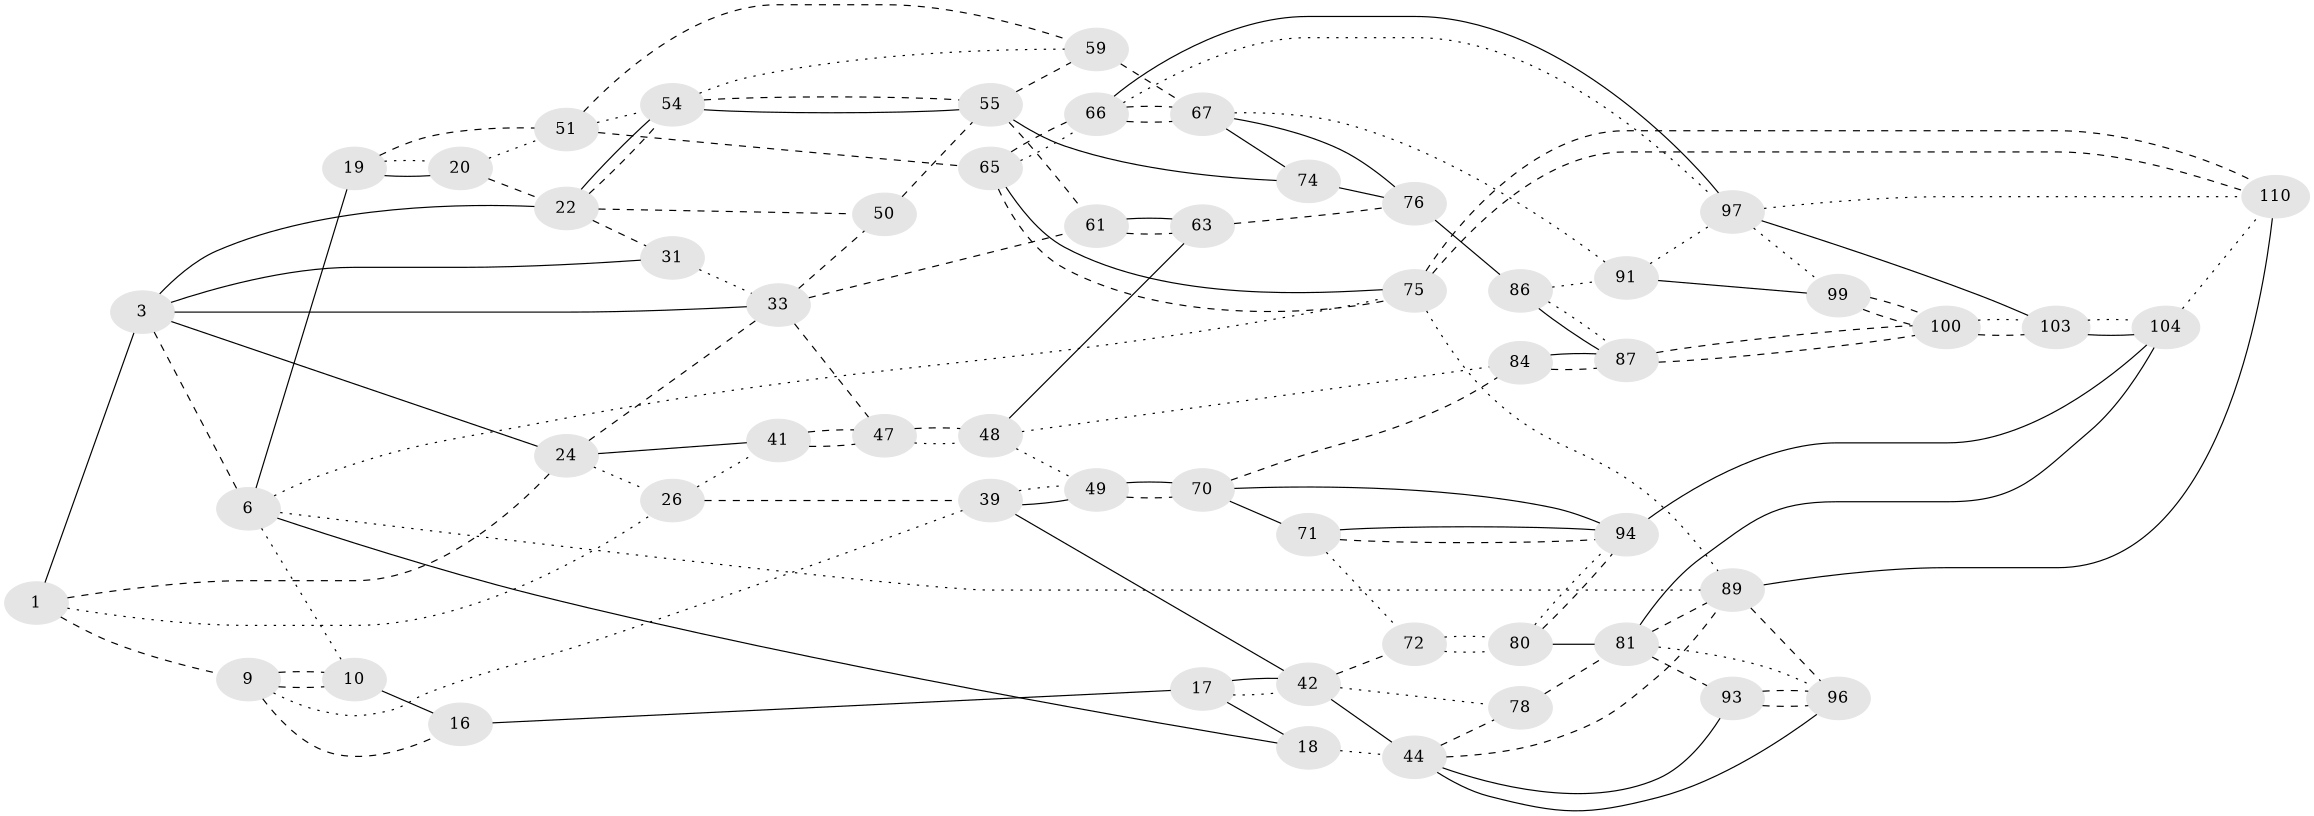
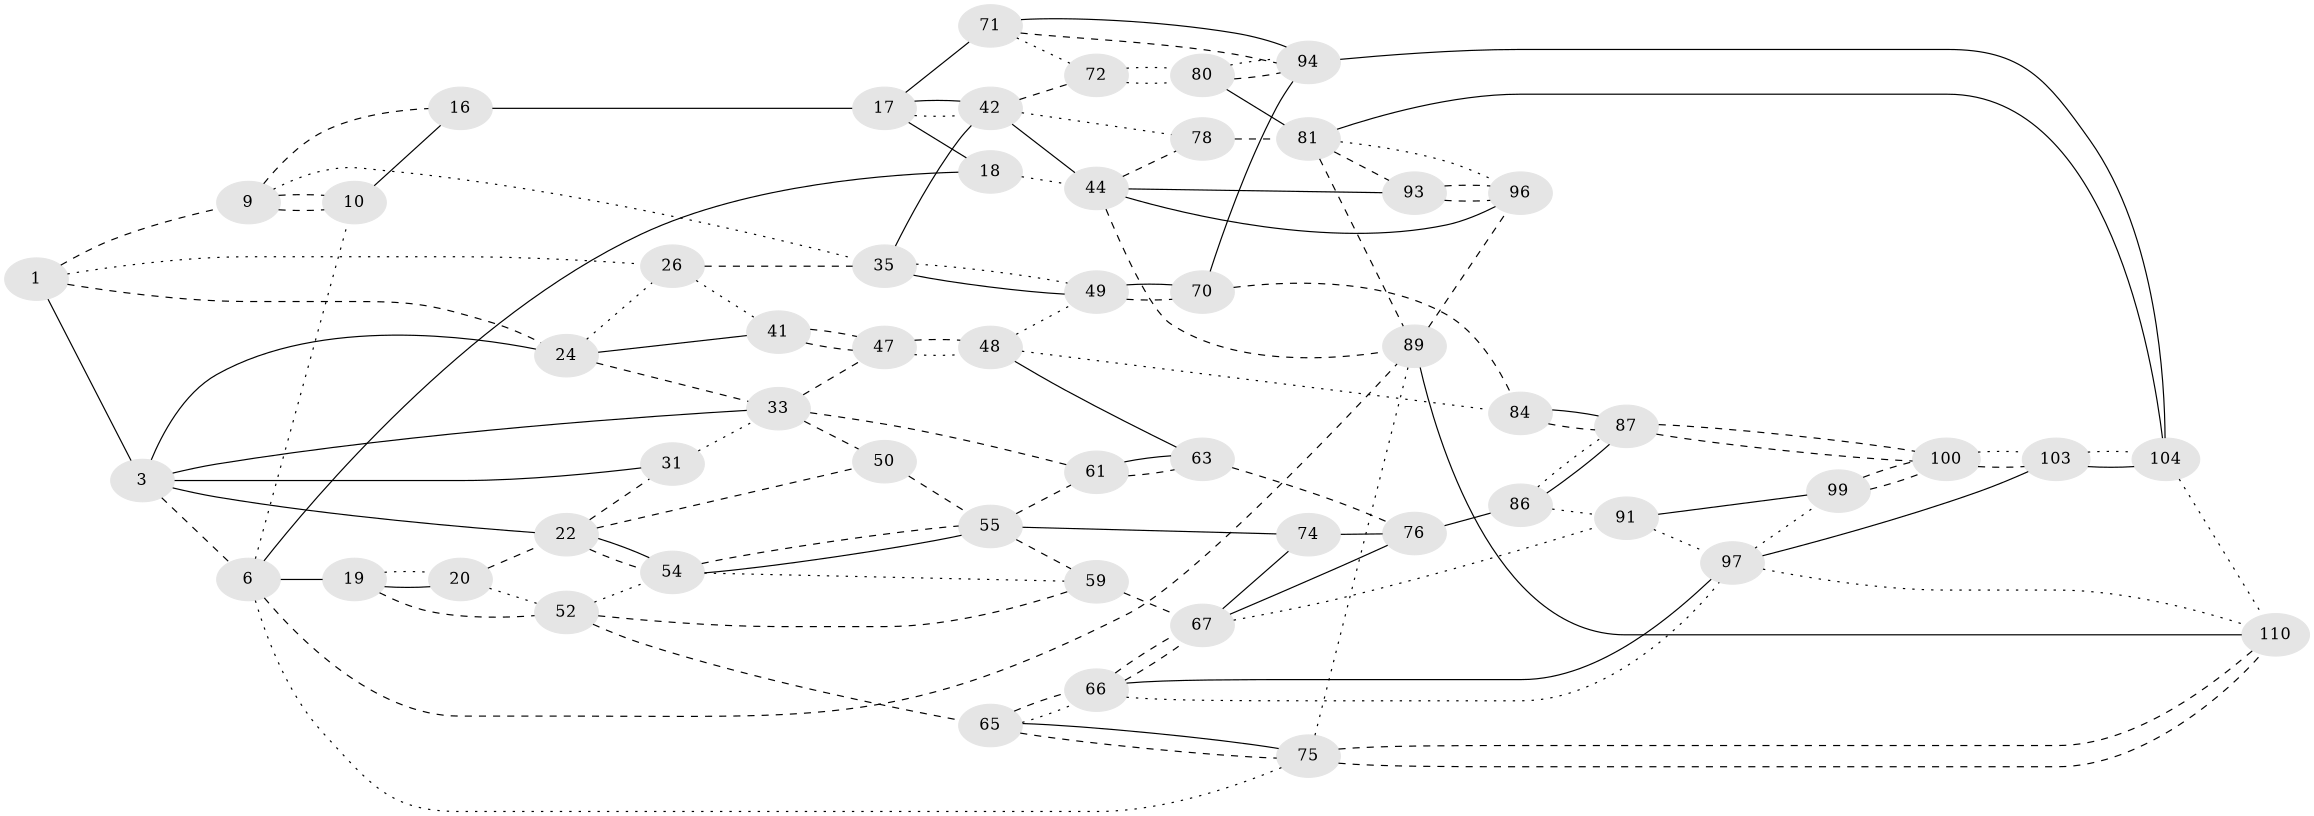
node "51": label "51" -> "52"
node "39": label "39" -> "35"
edge "70" -- "71": now "17" -- "71"
edge "6" -- "89": style dotted -> dashed
